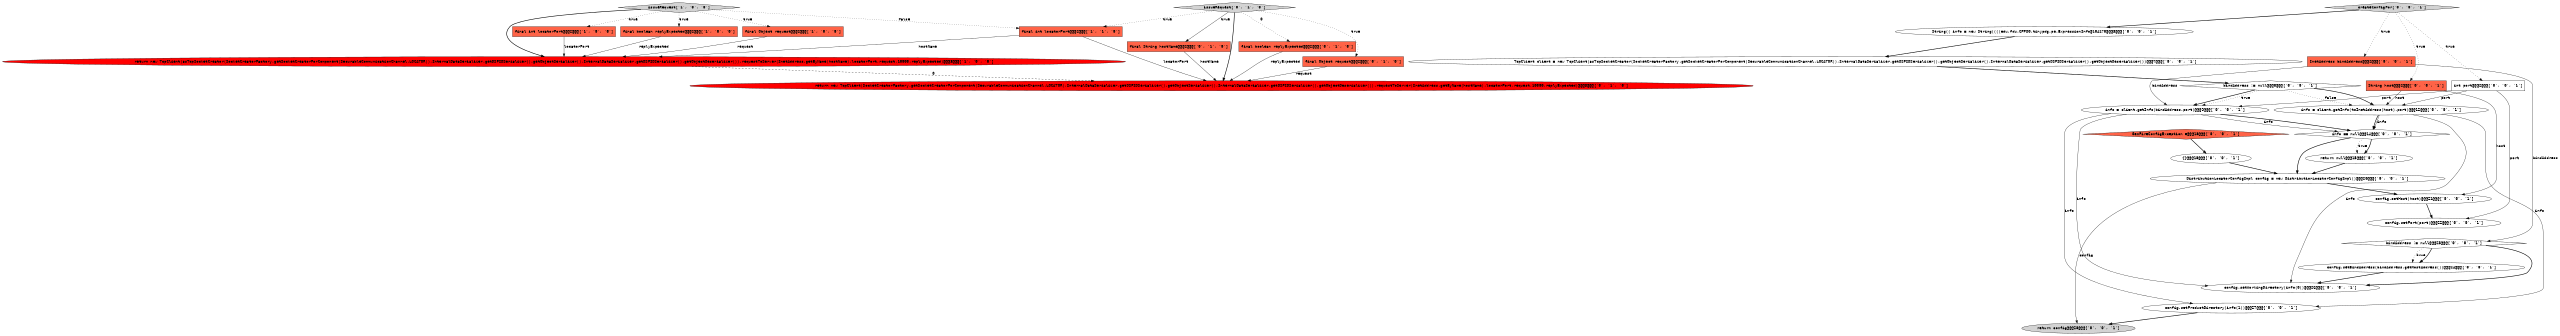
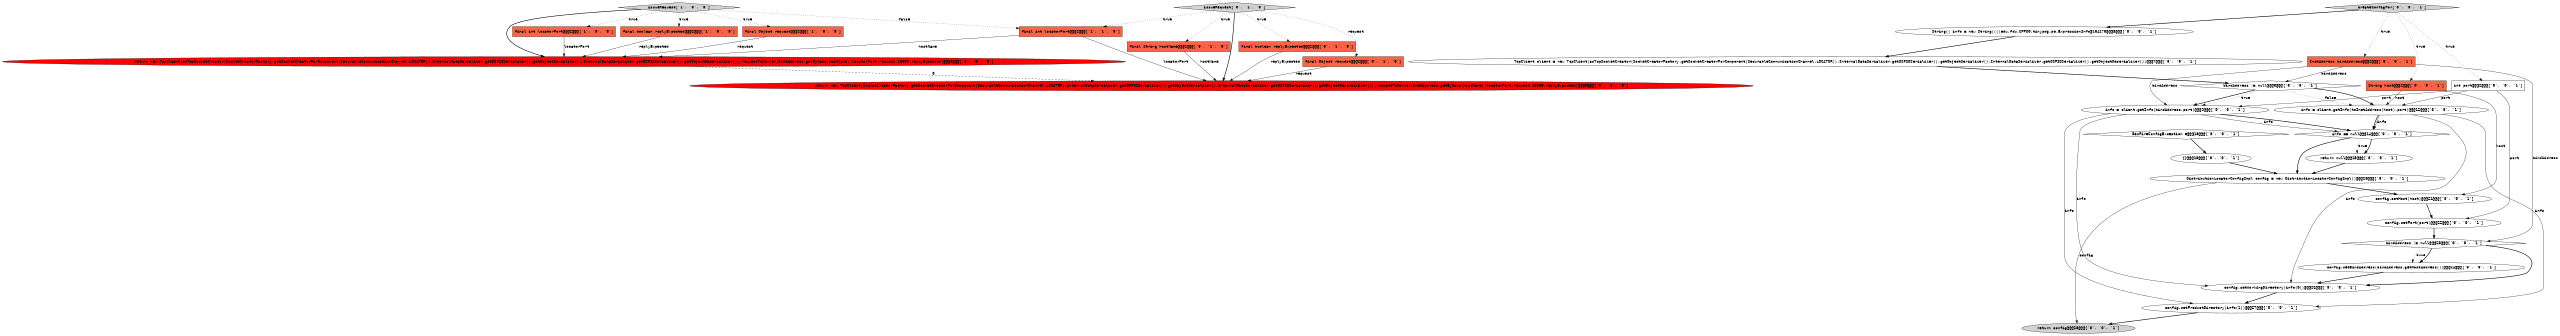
edge "issueRequest['0', '1', '0']" -> "final boolean replyExpected@@@2@@@['0', '1', '0']": label "0" -> "true"
edge "issueRequest['0', '1', '0']" -> "final String hostName@@@2@@@['0', '1', '0']": style solid -> dotted
edge "issueRequest['0', '1', '0']" -> "final Object request@@@2@@@['0', '1', '0']": label "true" -> "request"
edge "InetAddress bindAddress@@@2@@@['0', '0', '1']" -> "bindAddress != null@@@8@@@['0', '0', '1']": added, label "bindAddress"
node "GemFireConfigException e@@@18@@@['0', '0', '1']": fillcolor tomato -> white
edge "config.setPort(port)@@@22@@@['0', '0', '1']" -> "bindAddress != null@@@23@@@['0', '0', '1']": added
edge "config.setWorkingDirectory(info(0()@@@26@@@['0', '0', '1']" -> "config.setProductDirectory(info(1()@@@27@@@['0', '0', '1']": added
